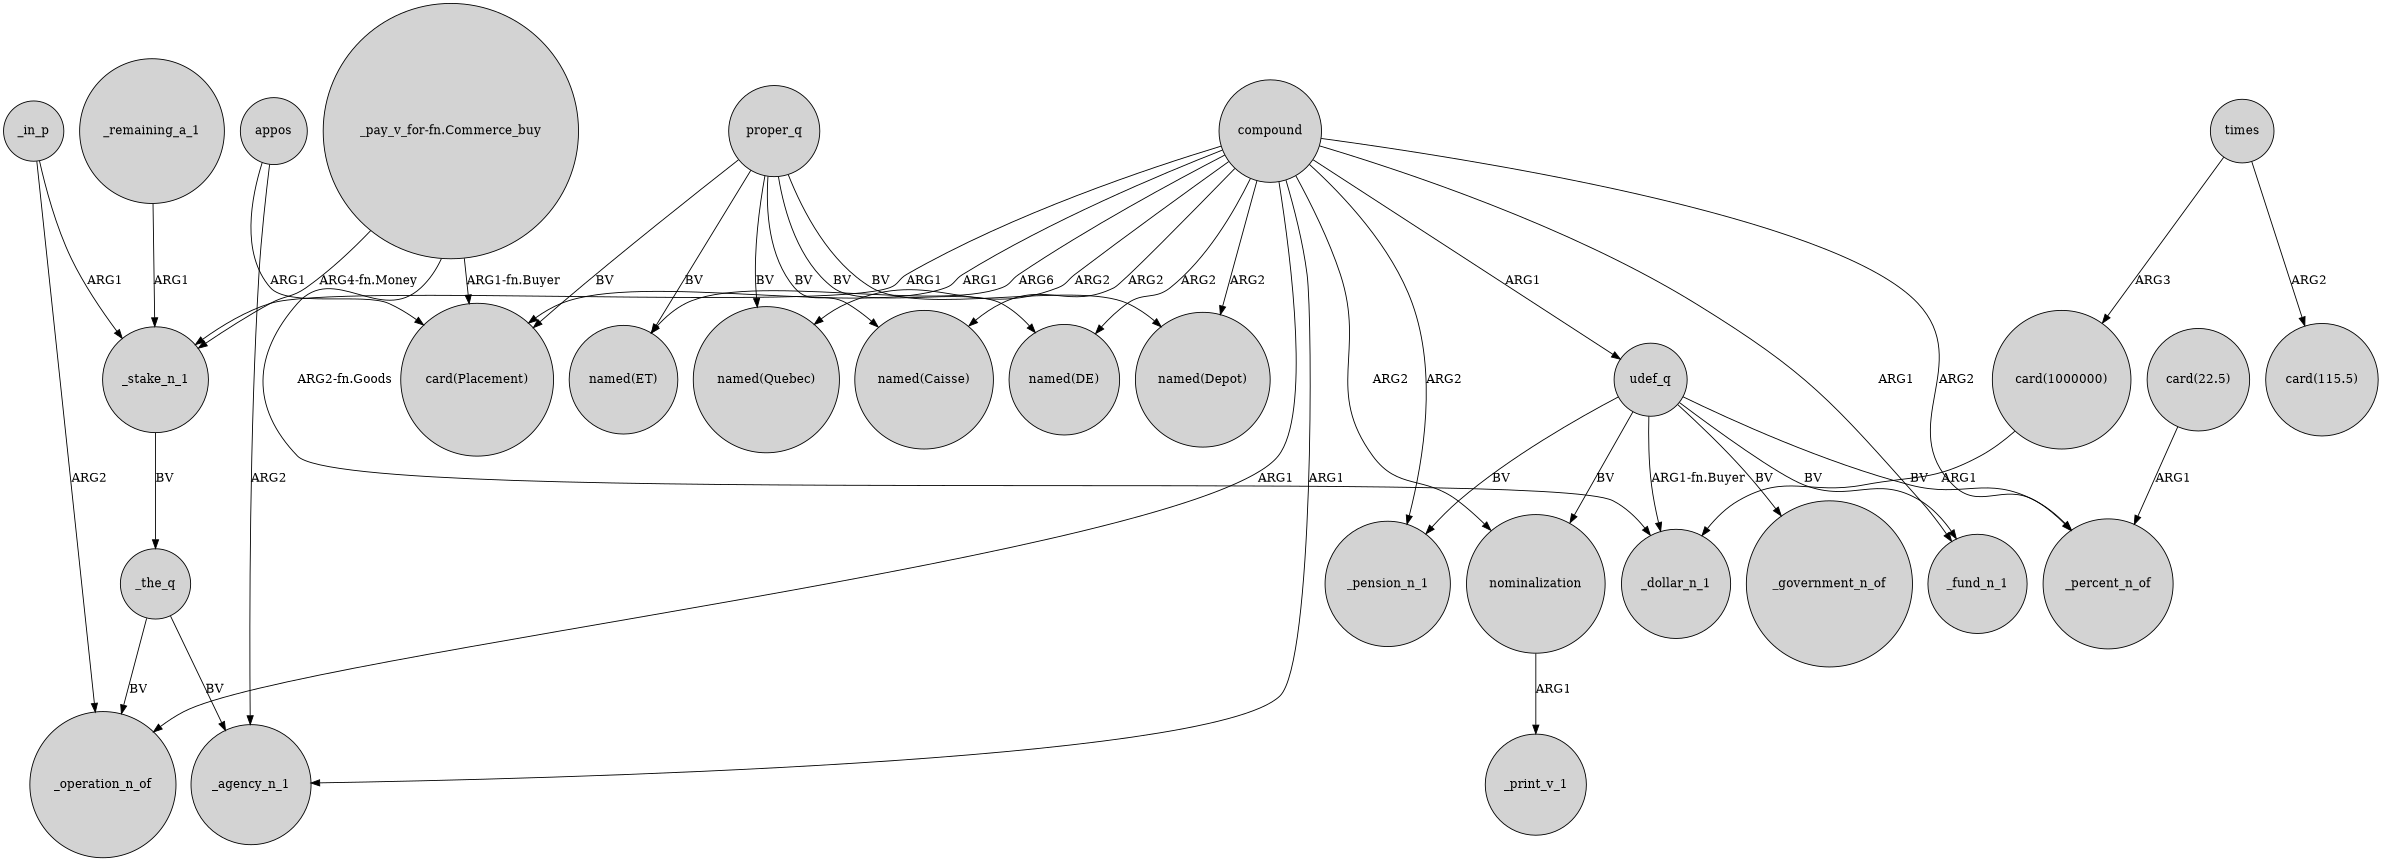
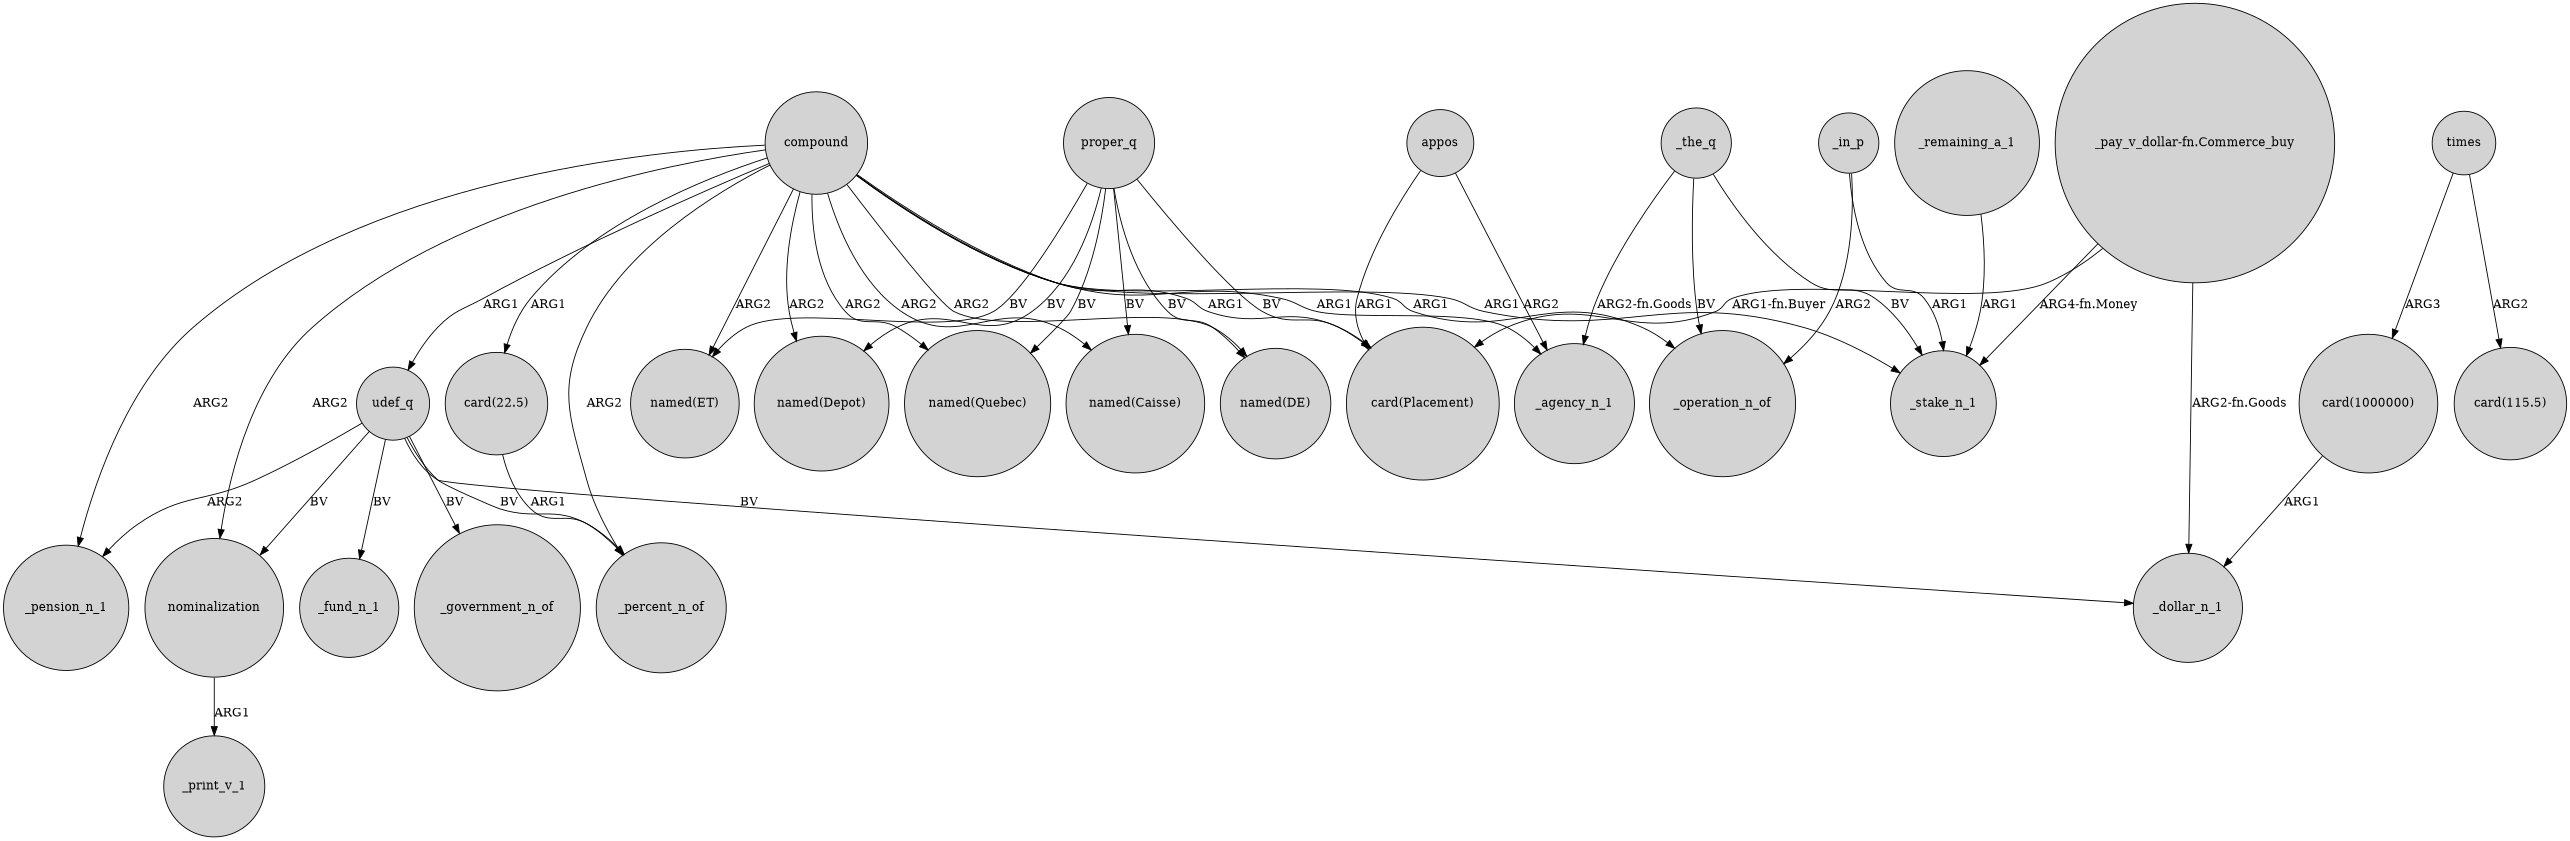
node "_pay_v_for-fn.Commerce_buy": label "_pay_v_for-fn.Commerce_buy" -> "_pay_v_dollar-fn.Commerce_buy"
edge "compound" -> "named(ET)": label "ARG6" -> "ARG2"
edge "compound" -> "_fund_n_1": now "compound" -> "card(22.5)"
edge "udef_q" -> "_pension_n_1": label "BV" -> "ARG2"
edge "udef_q" -> "_dollar_n_1": label "ARG1-fn.Buyer" -> "BV"
edge "_stake_n_1" -> "_the_q": reversed
edge "_the_q" -> "_agency_n_1": label "BV" -> "ARG2-fn.Goods"
